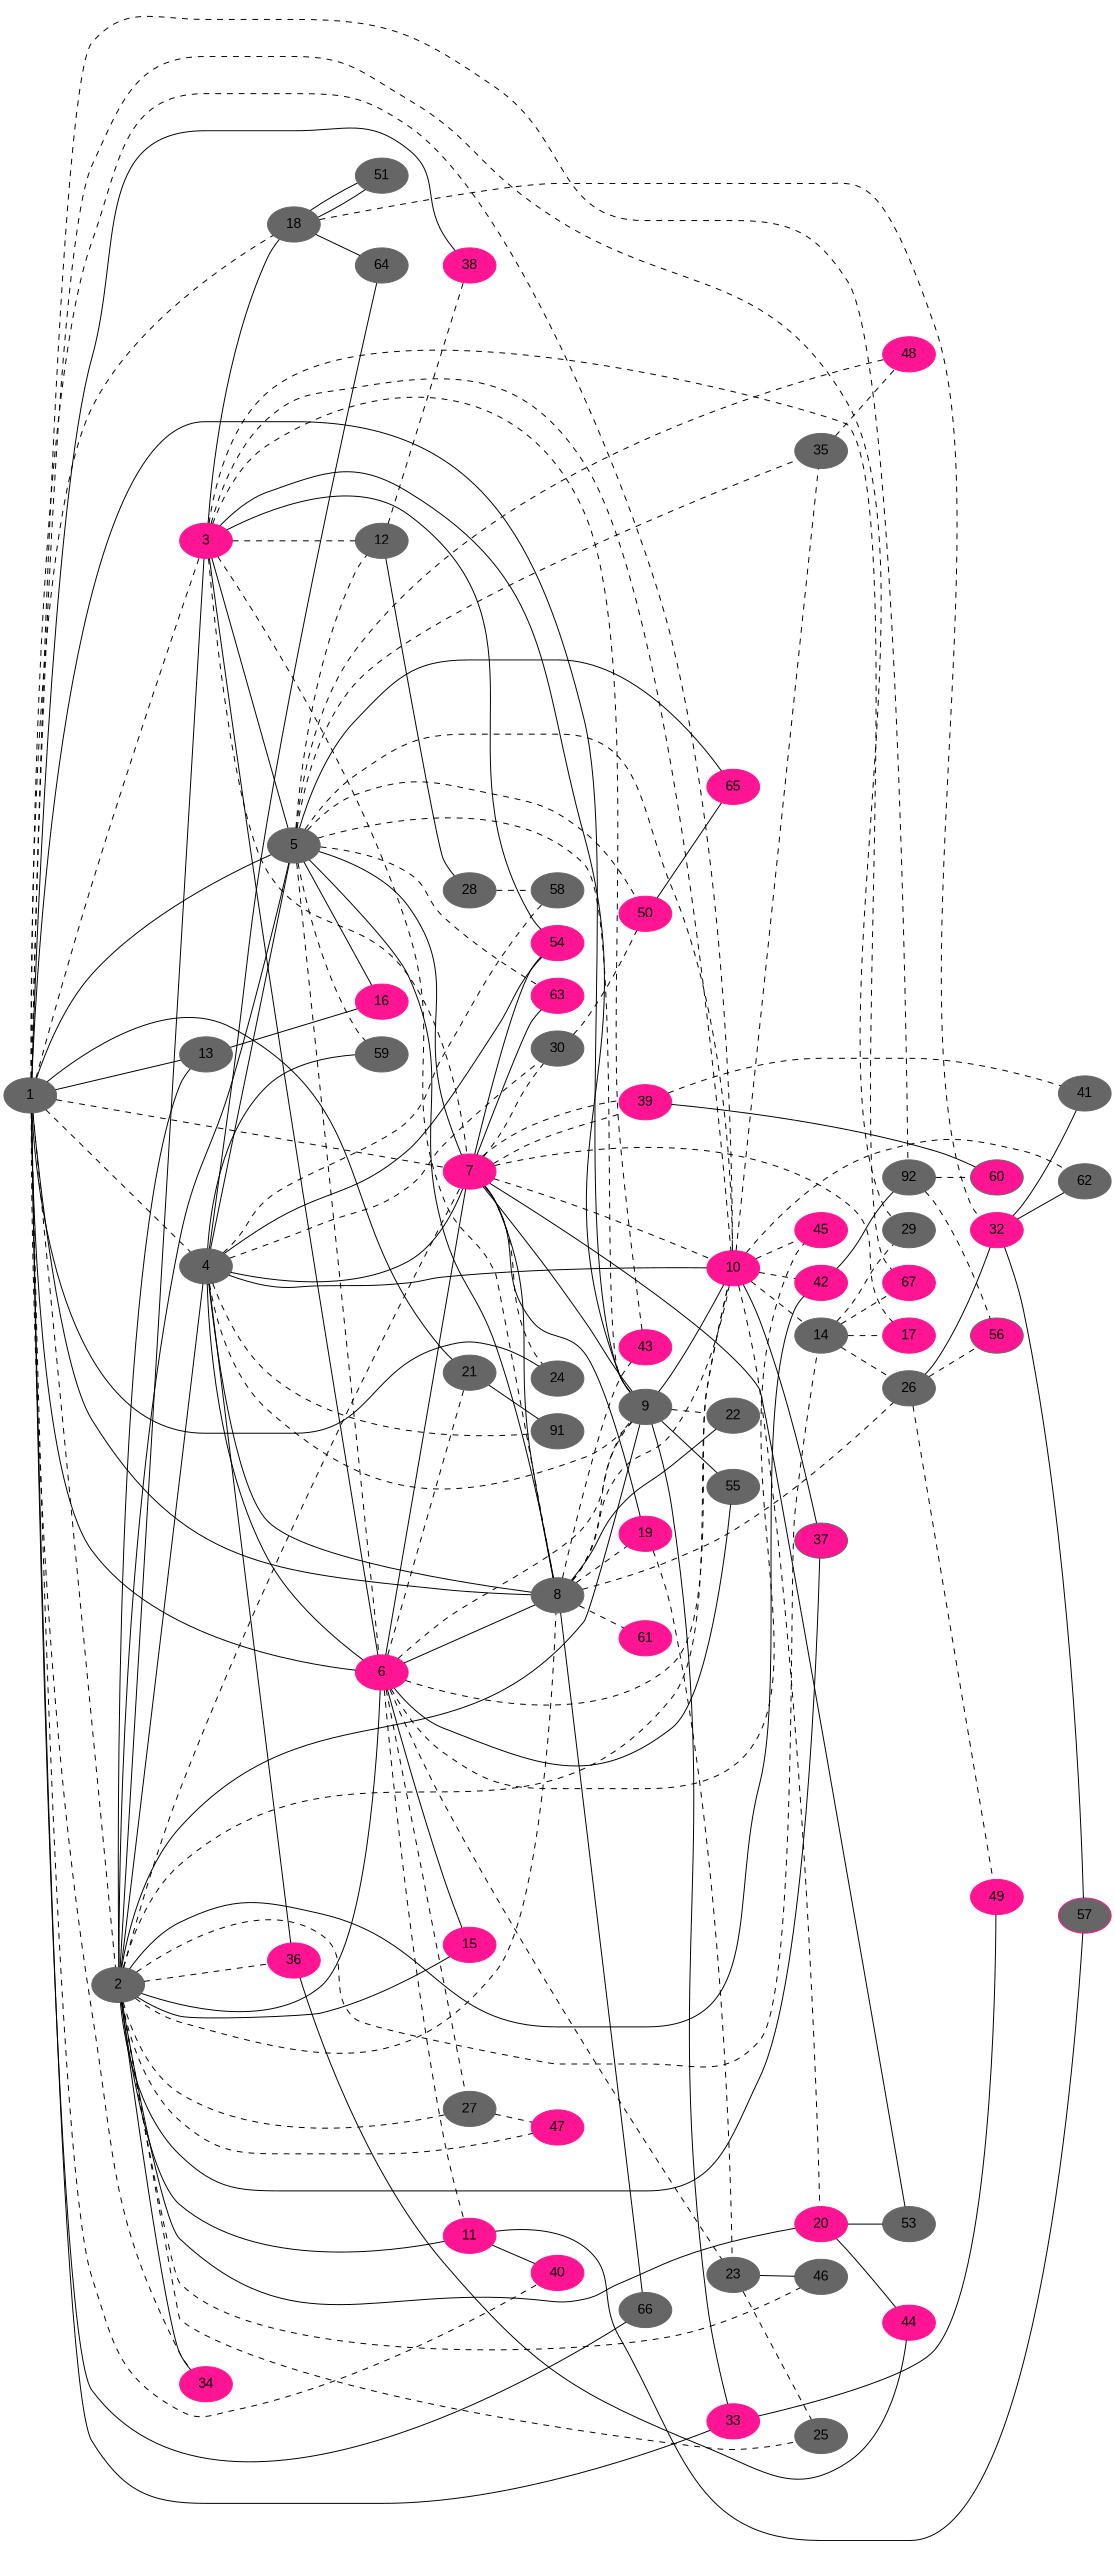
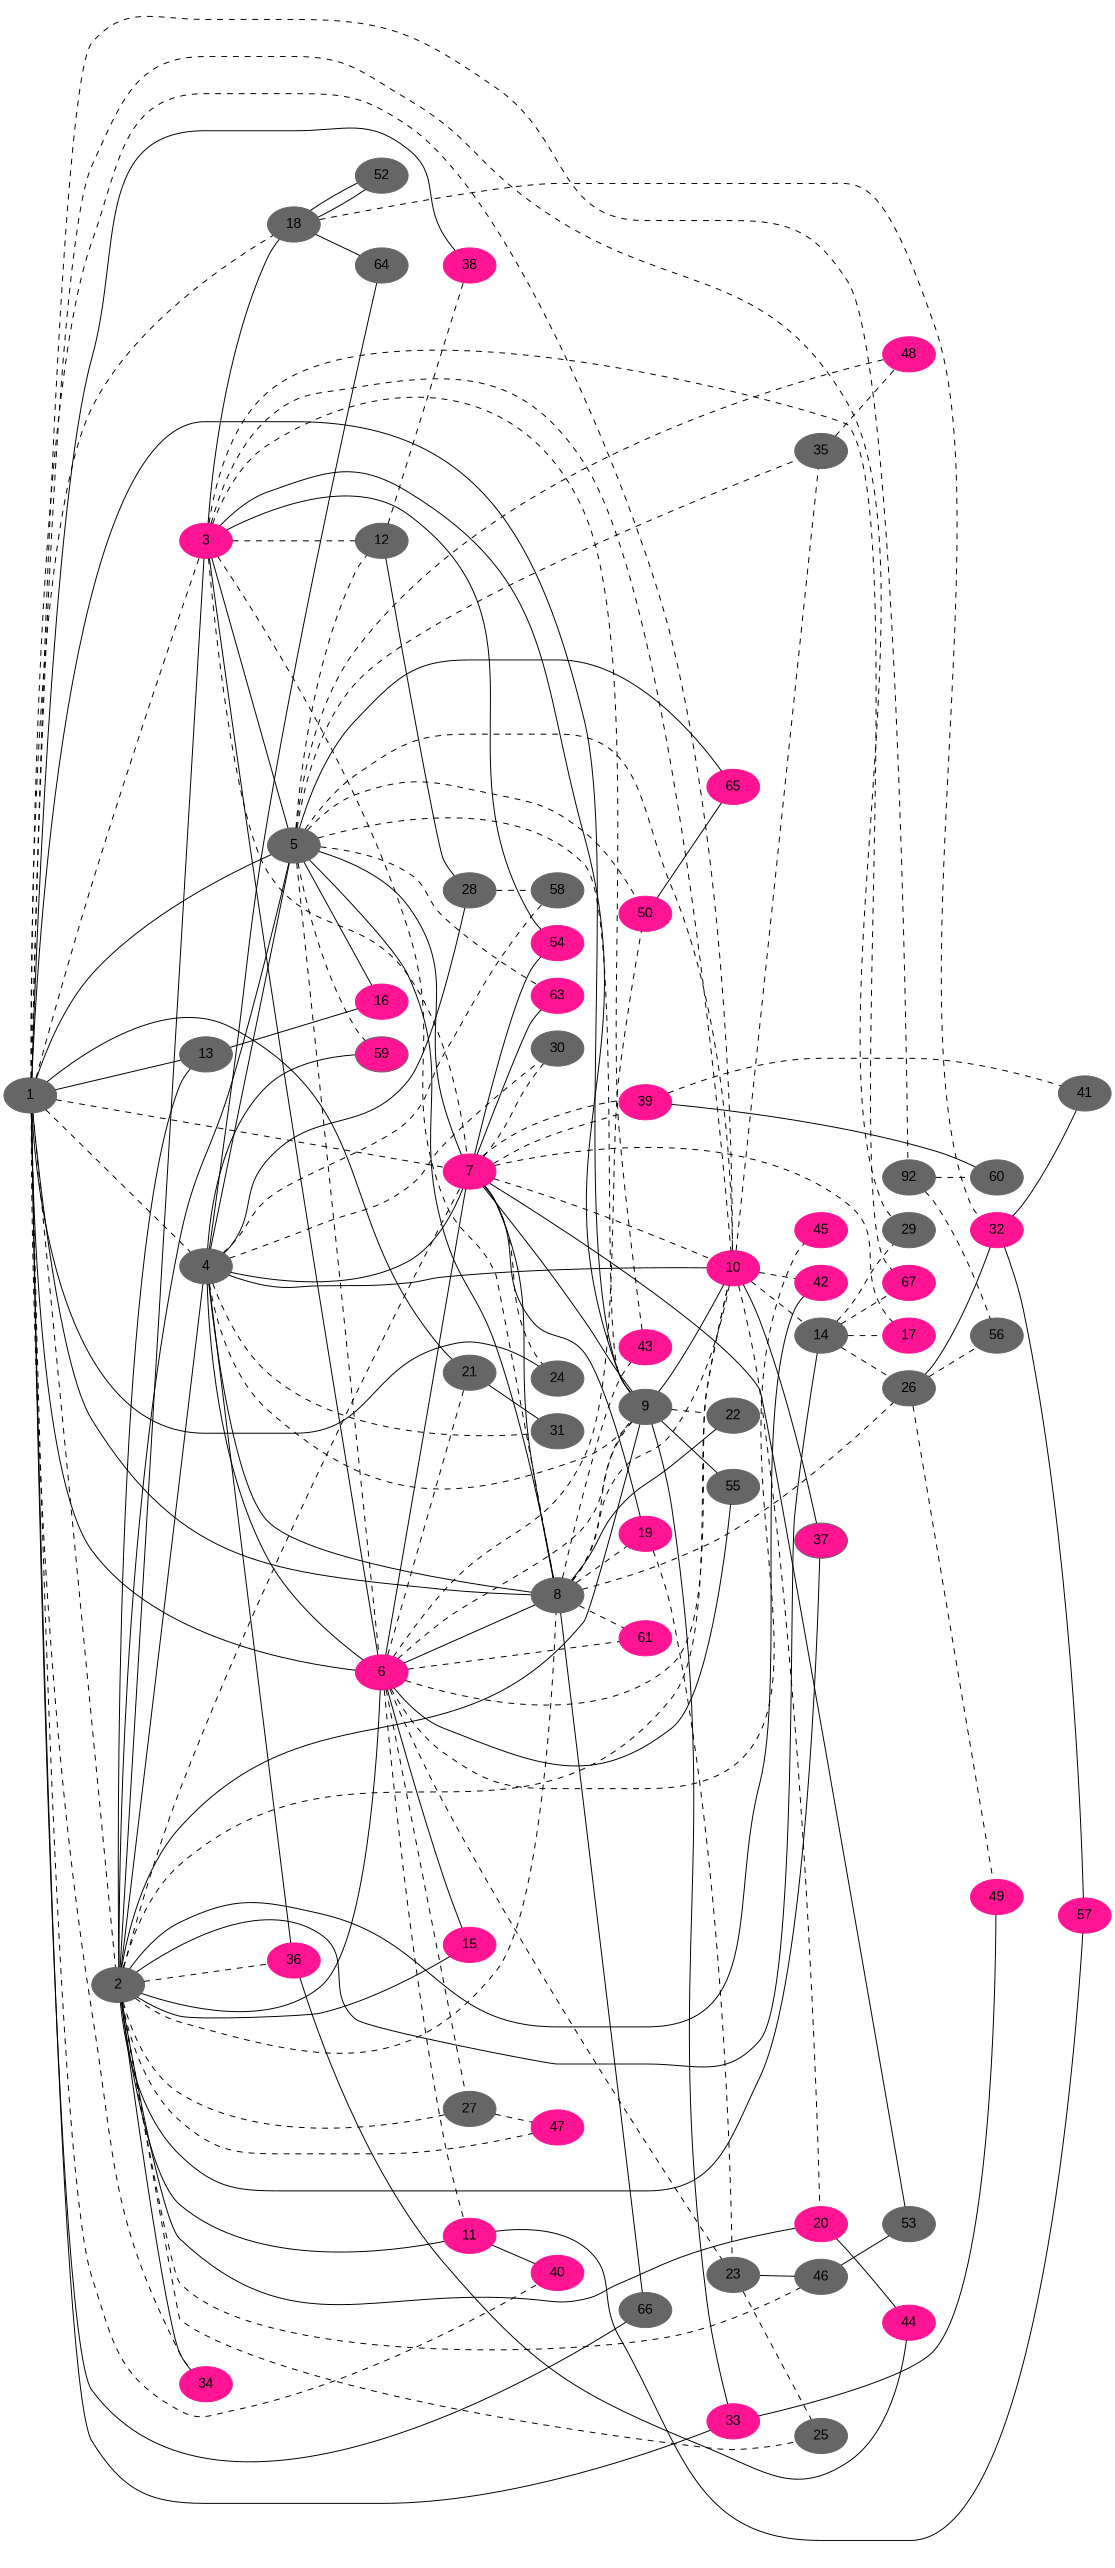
node "51": label "51" -> "52"
edge "50" -- "30": now "50" -- "6"
node "59": fillcolor gray40 -> deeppink
edge "54" -- "4": now "28" -- "4"
node "60": fillcolor deeppink -> gray40
node "62": removed
edge "92" -- "42": removed
edge "45" -- "10": removed
node "56": fillcolor deeppink -> gray40
node "91": label "91" -> "31"
edge "61" -- "6": added
node "57": fillcolor gray40 -> deeppink
edge "14" -- "2": style dashed -> solid
edge "20" -- "53": now "46" -- "53"
